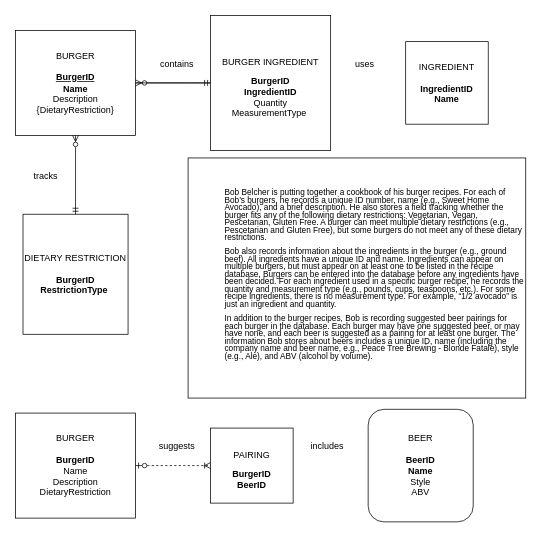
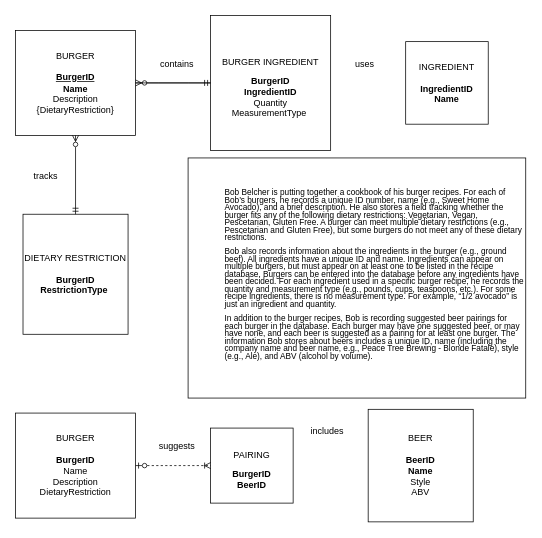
node "includes": moved (327, 447) -> (327, 432)
node "BEER BeerID Name Style ABV": shape rounded rectangle -> rectangle
